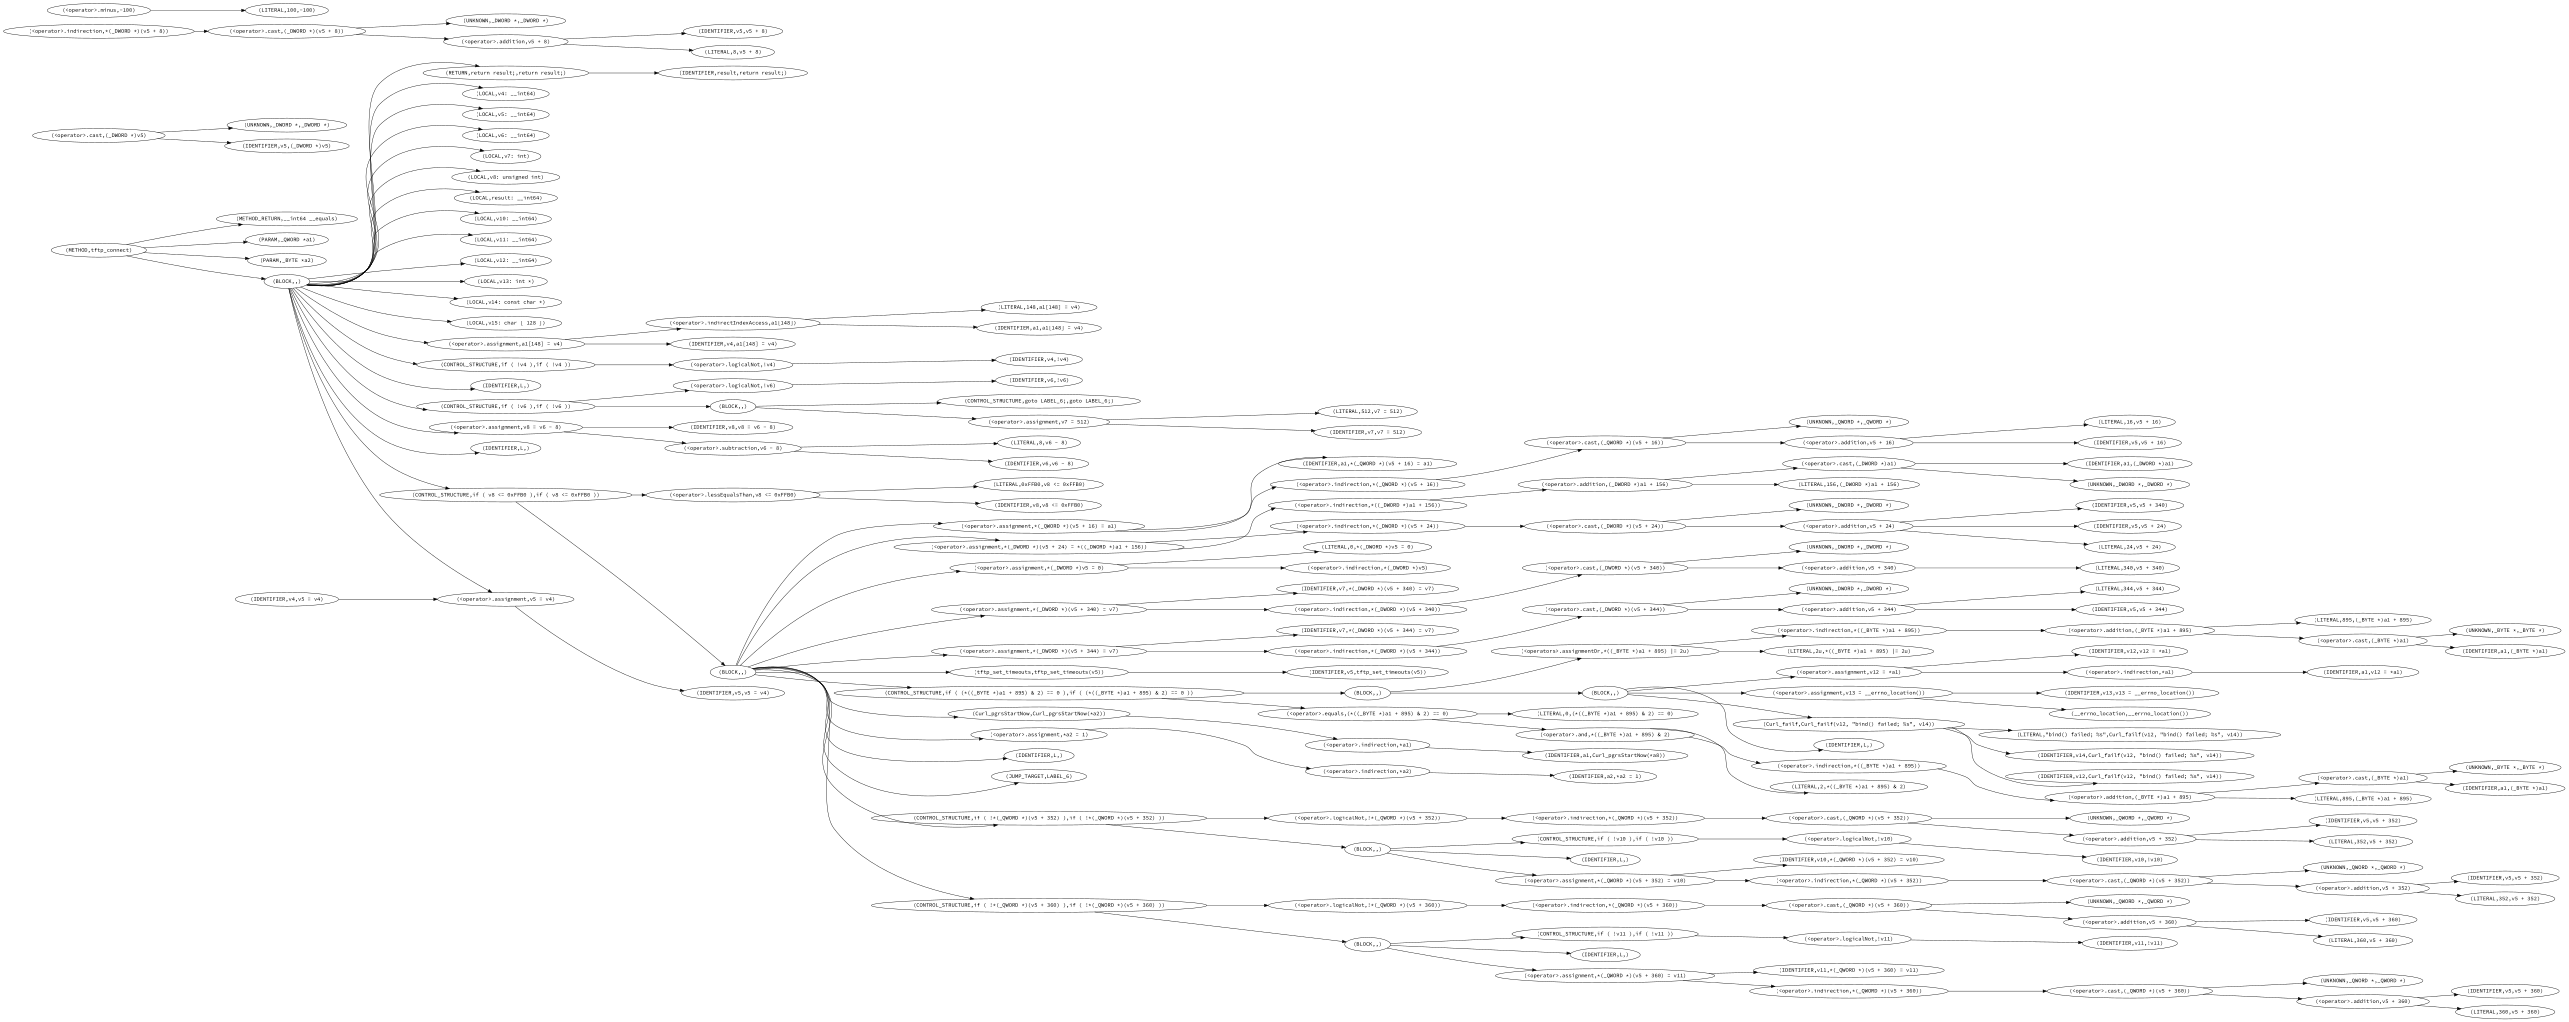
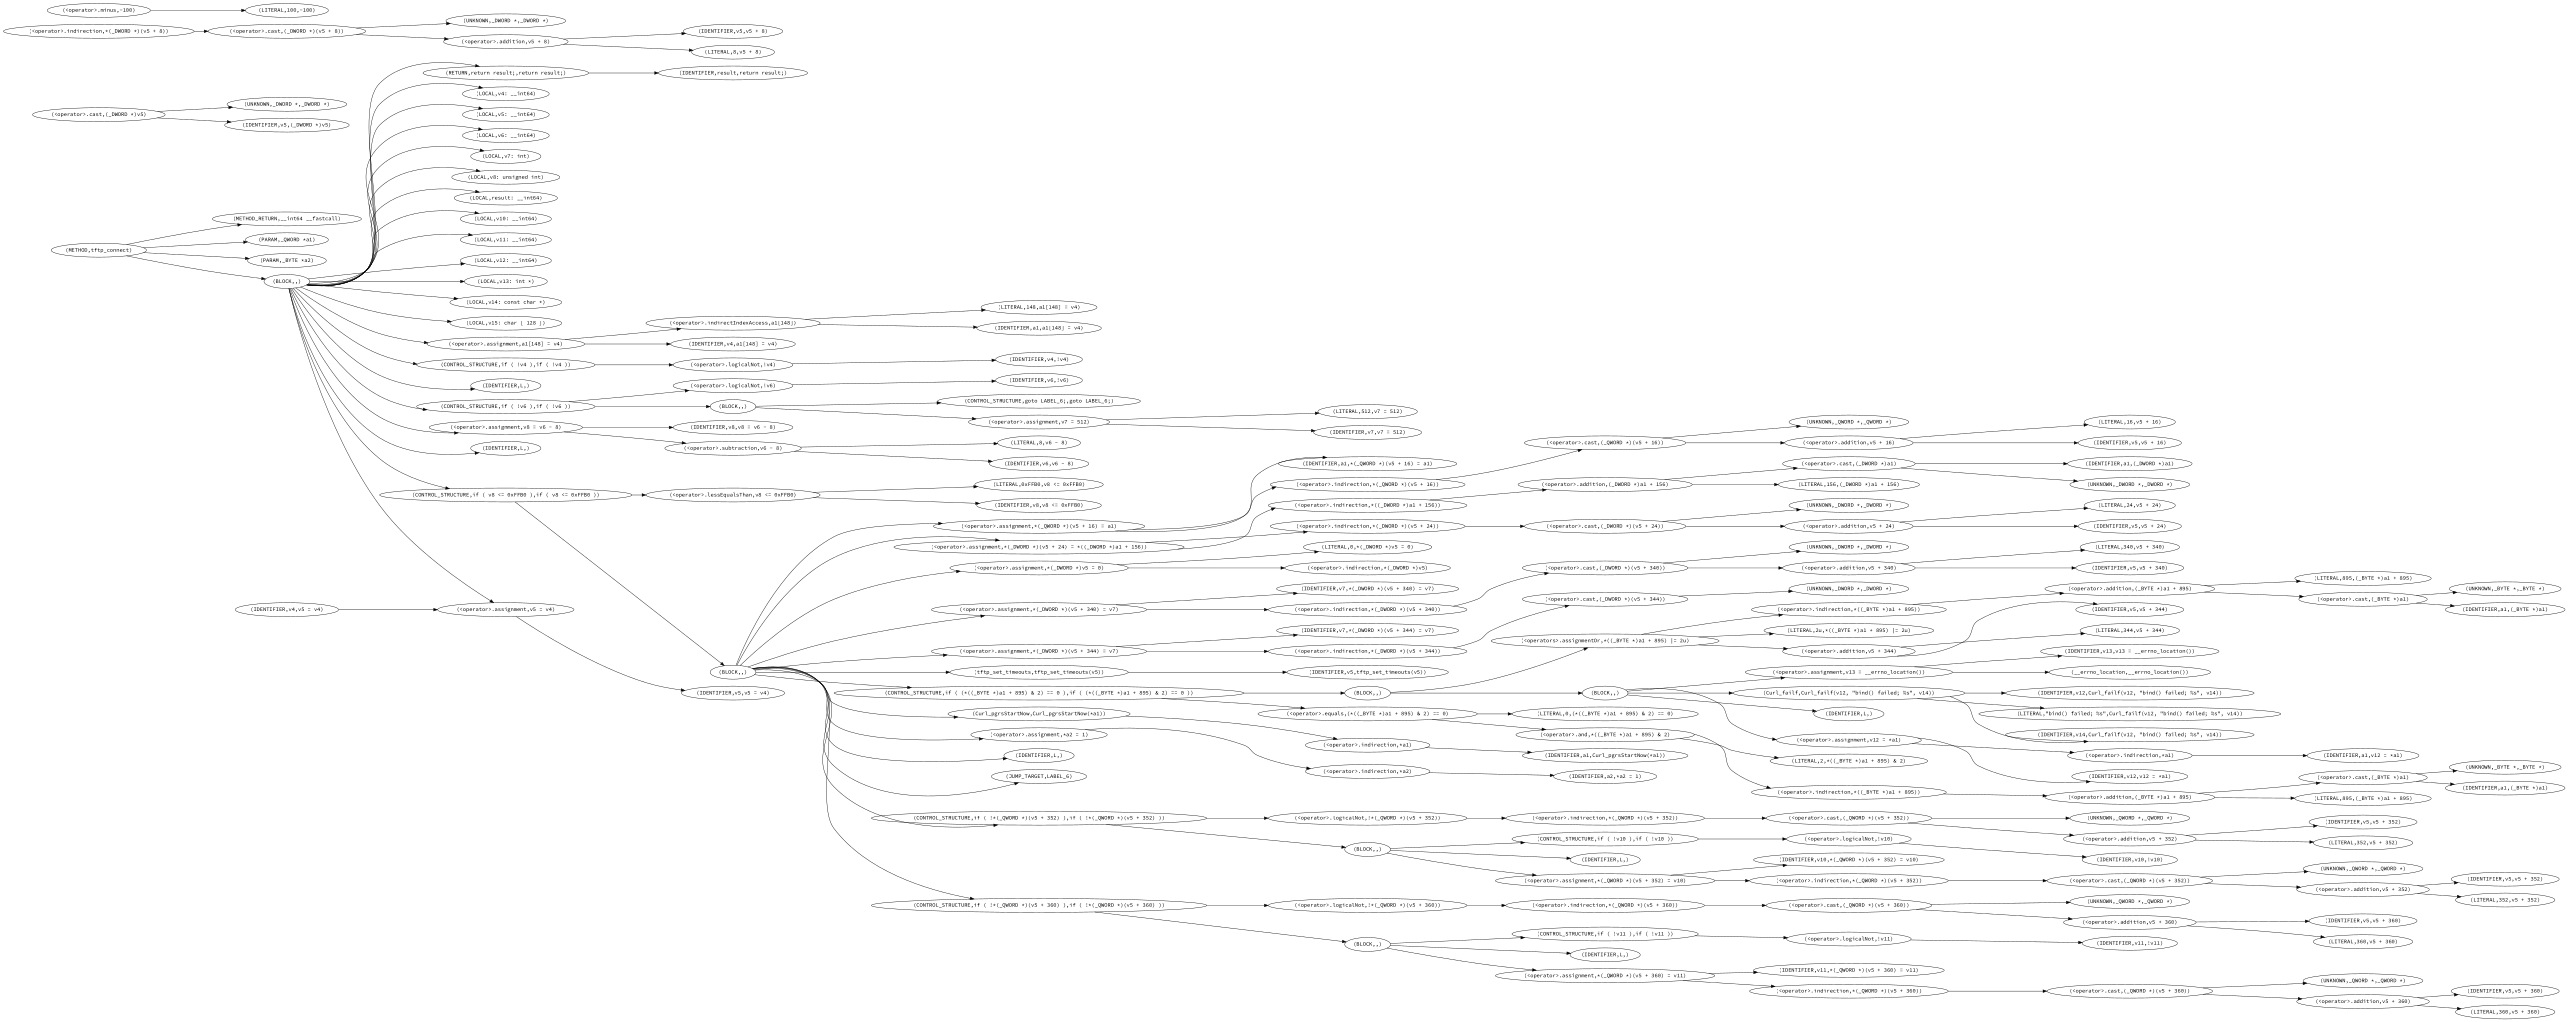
node "(METHOD_RETURN,__int64 __equals)": label "(METHOD_RETURN,__int64 __equals)" -> "(METHOD_RETURN,__int64 __fastcall)"
edge "(<operator>.addition,v5 + 24)" -> "(IDENTIFIER,v5,v5 + 340)": now "(<operator>.addition,v5 + 340)" -> "(IDENTIFIER,v5,v5 + 340)"
edge "(<operator>.cast,(_DWORD *)(v5 + 344))" -> "(<operator>.addition,v5 + 344)": now "(<operators>.assignmentOr,*((_BYTE *)a1 + 895) |= 2u)" -> "(<operator>.addition,v5 + 344)"
node "(Curl_pgrsStartNow,Curl_pgrsStartNow(*a2))": label "(Curl_pgrsStartNow,Curl_pgrsStartNow(*a2))" -> "(Curl_pgrsStartNow,Curl_pgrsStartNow(*a1))"
node "(IDENTIFIER,a1,Curl_pgrsStartNow(*a8))": label "(IDENTIFIER,a1,Curl_pgrsStartNow(*a8))" -> "(IDENTIFIER,a1,Curl_pgrsStartNow(*a1))"
